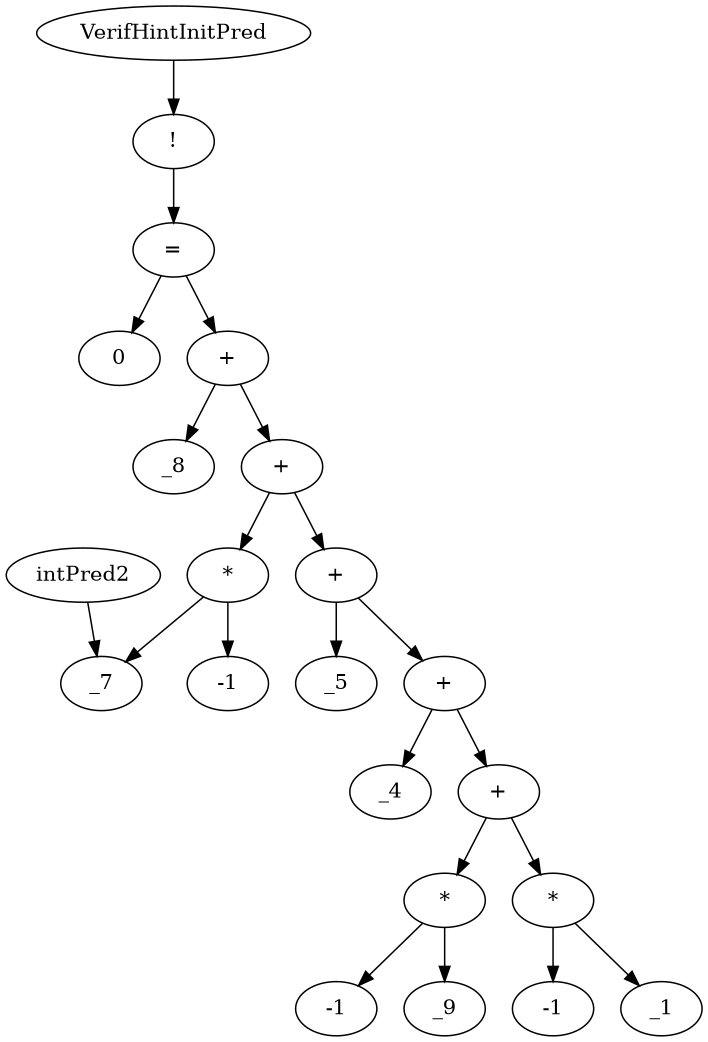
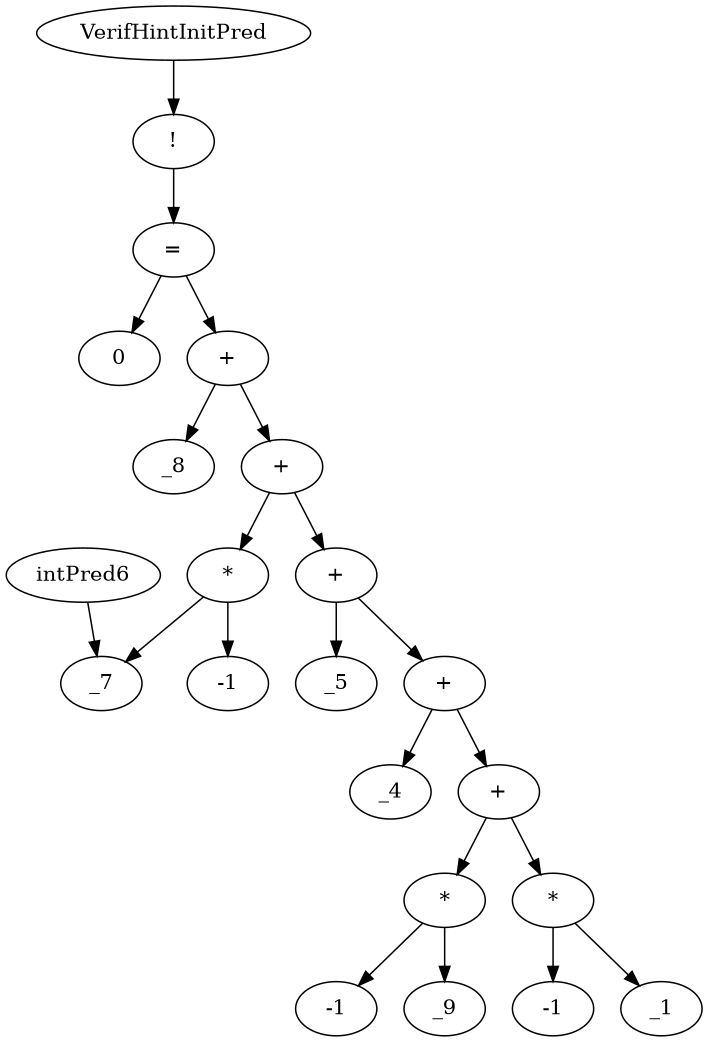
node "intPred2": label "intPred2" -> "intPred6"
